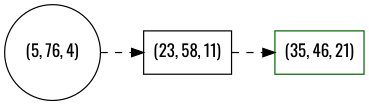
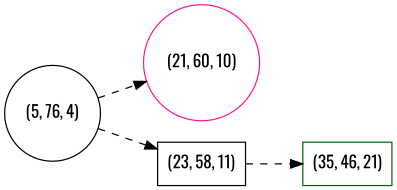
node "(21, 60, 10)": added
